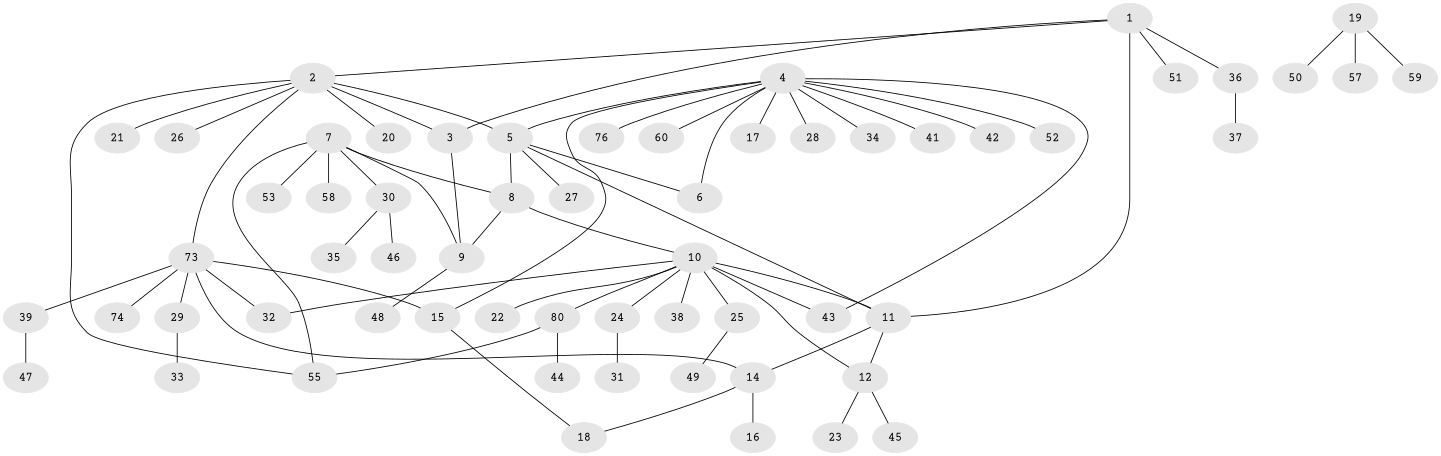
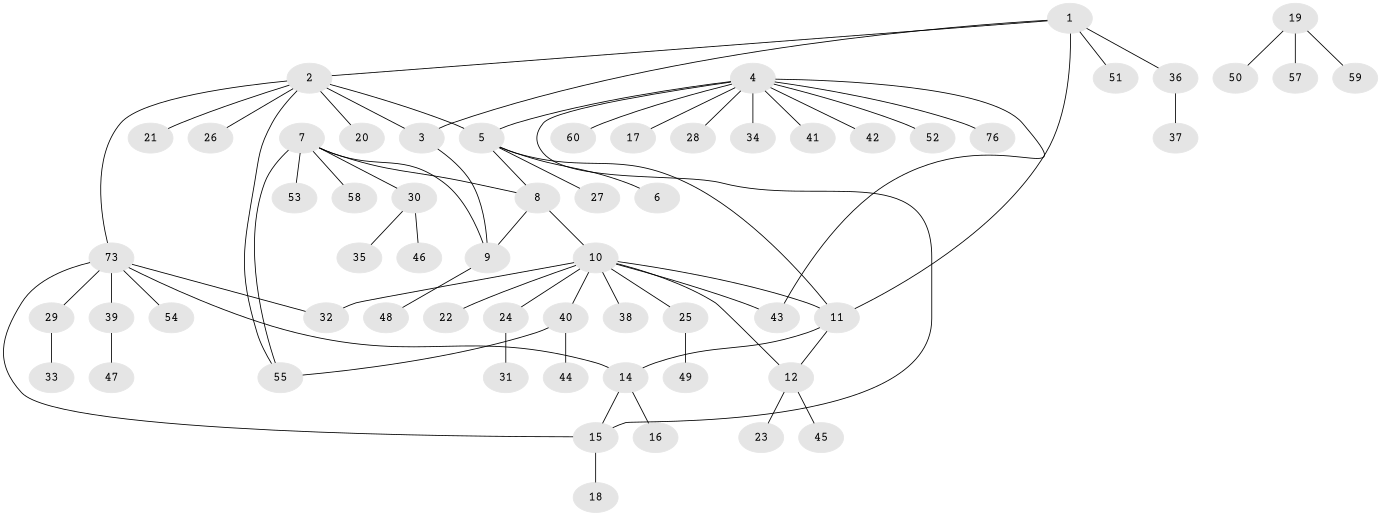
edge "4" -- "6": removed
node "74": label "74" -> "54"
node "80": label "80" -> "40"
edge "14" -- "18": now "14" -- "15"
